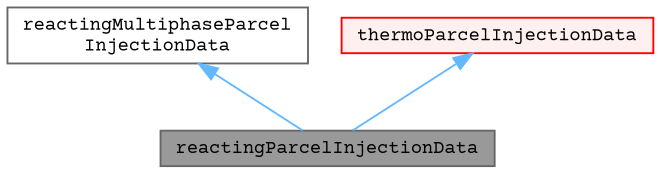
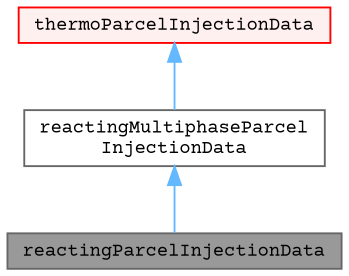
edge "reactingParcelInjectionData" -> "thermoParcelInjectionData": now "reactingMultiphaseParcel InjectionData" -> "thermoParcelInjectionData"
